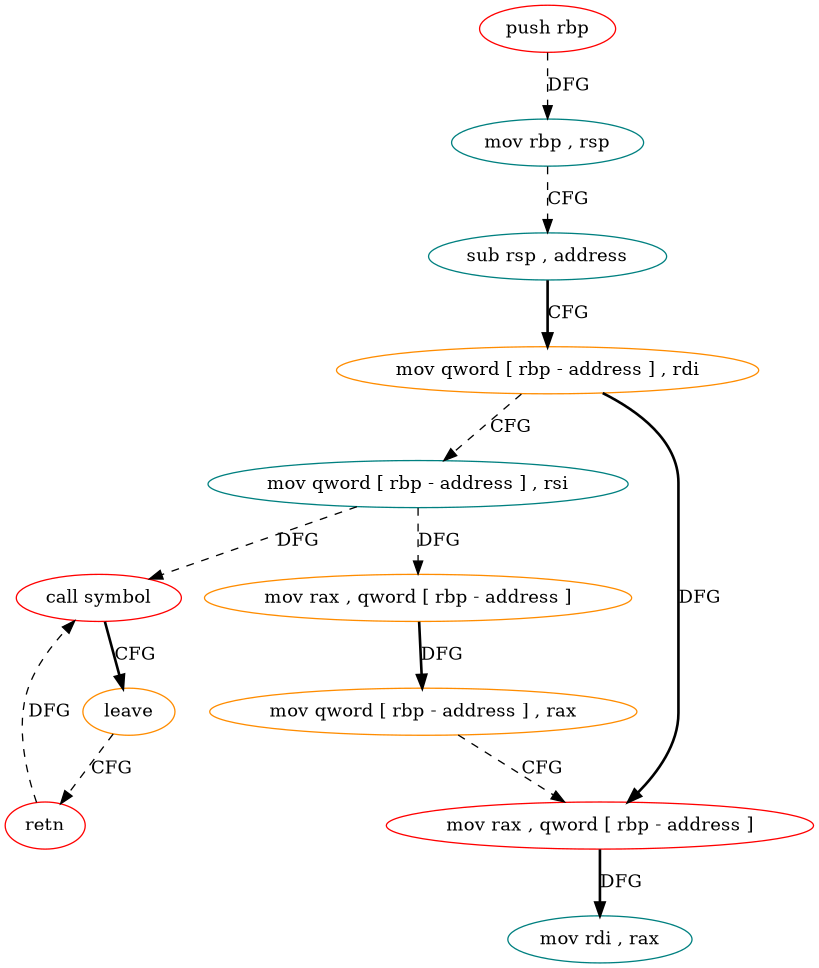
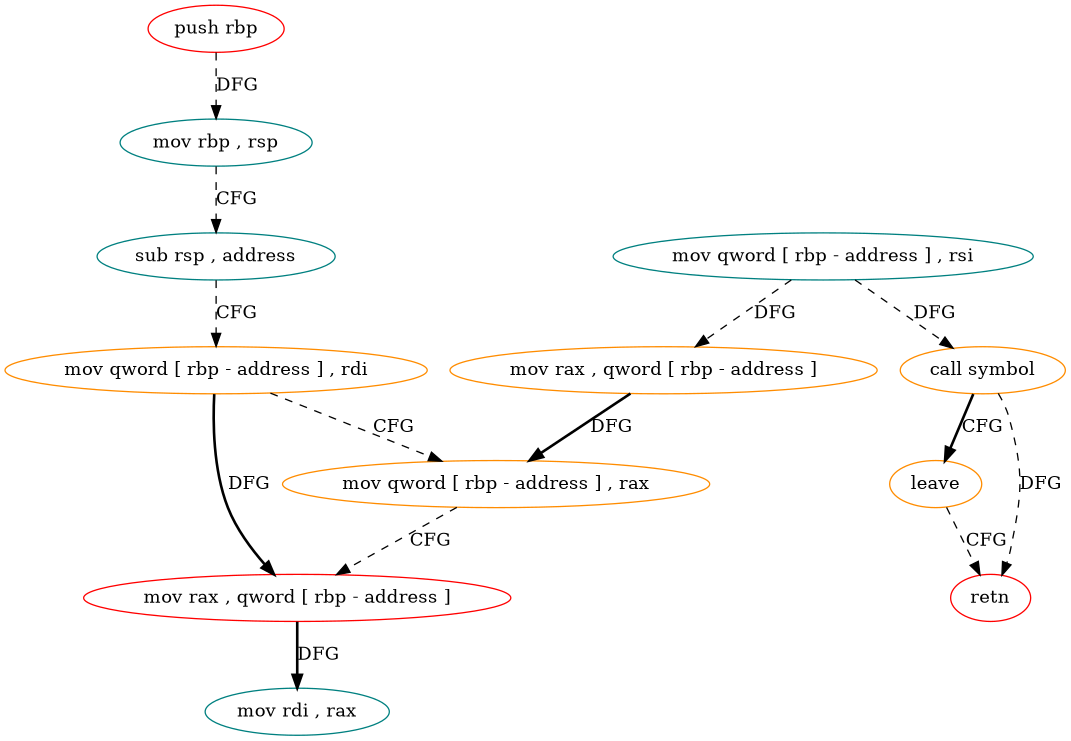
edge "sub rsp , address" -> "mov qword [ rbp - address ] , rdi": style bold -> dashed
edge "mov qword [ rbp - address ] , rdi" -> "mov qword [ rbp - address ] , rsi": now "mov qword [ rbp - address ] , rdi" -> "mov qword [ rbp - address ] , rax"
node "call symbol": color red -> darkorange
edge "retn" -> "call symbol": reversed
